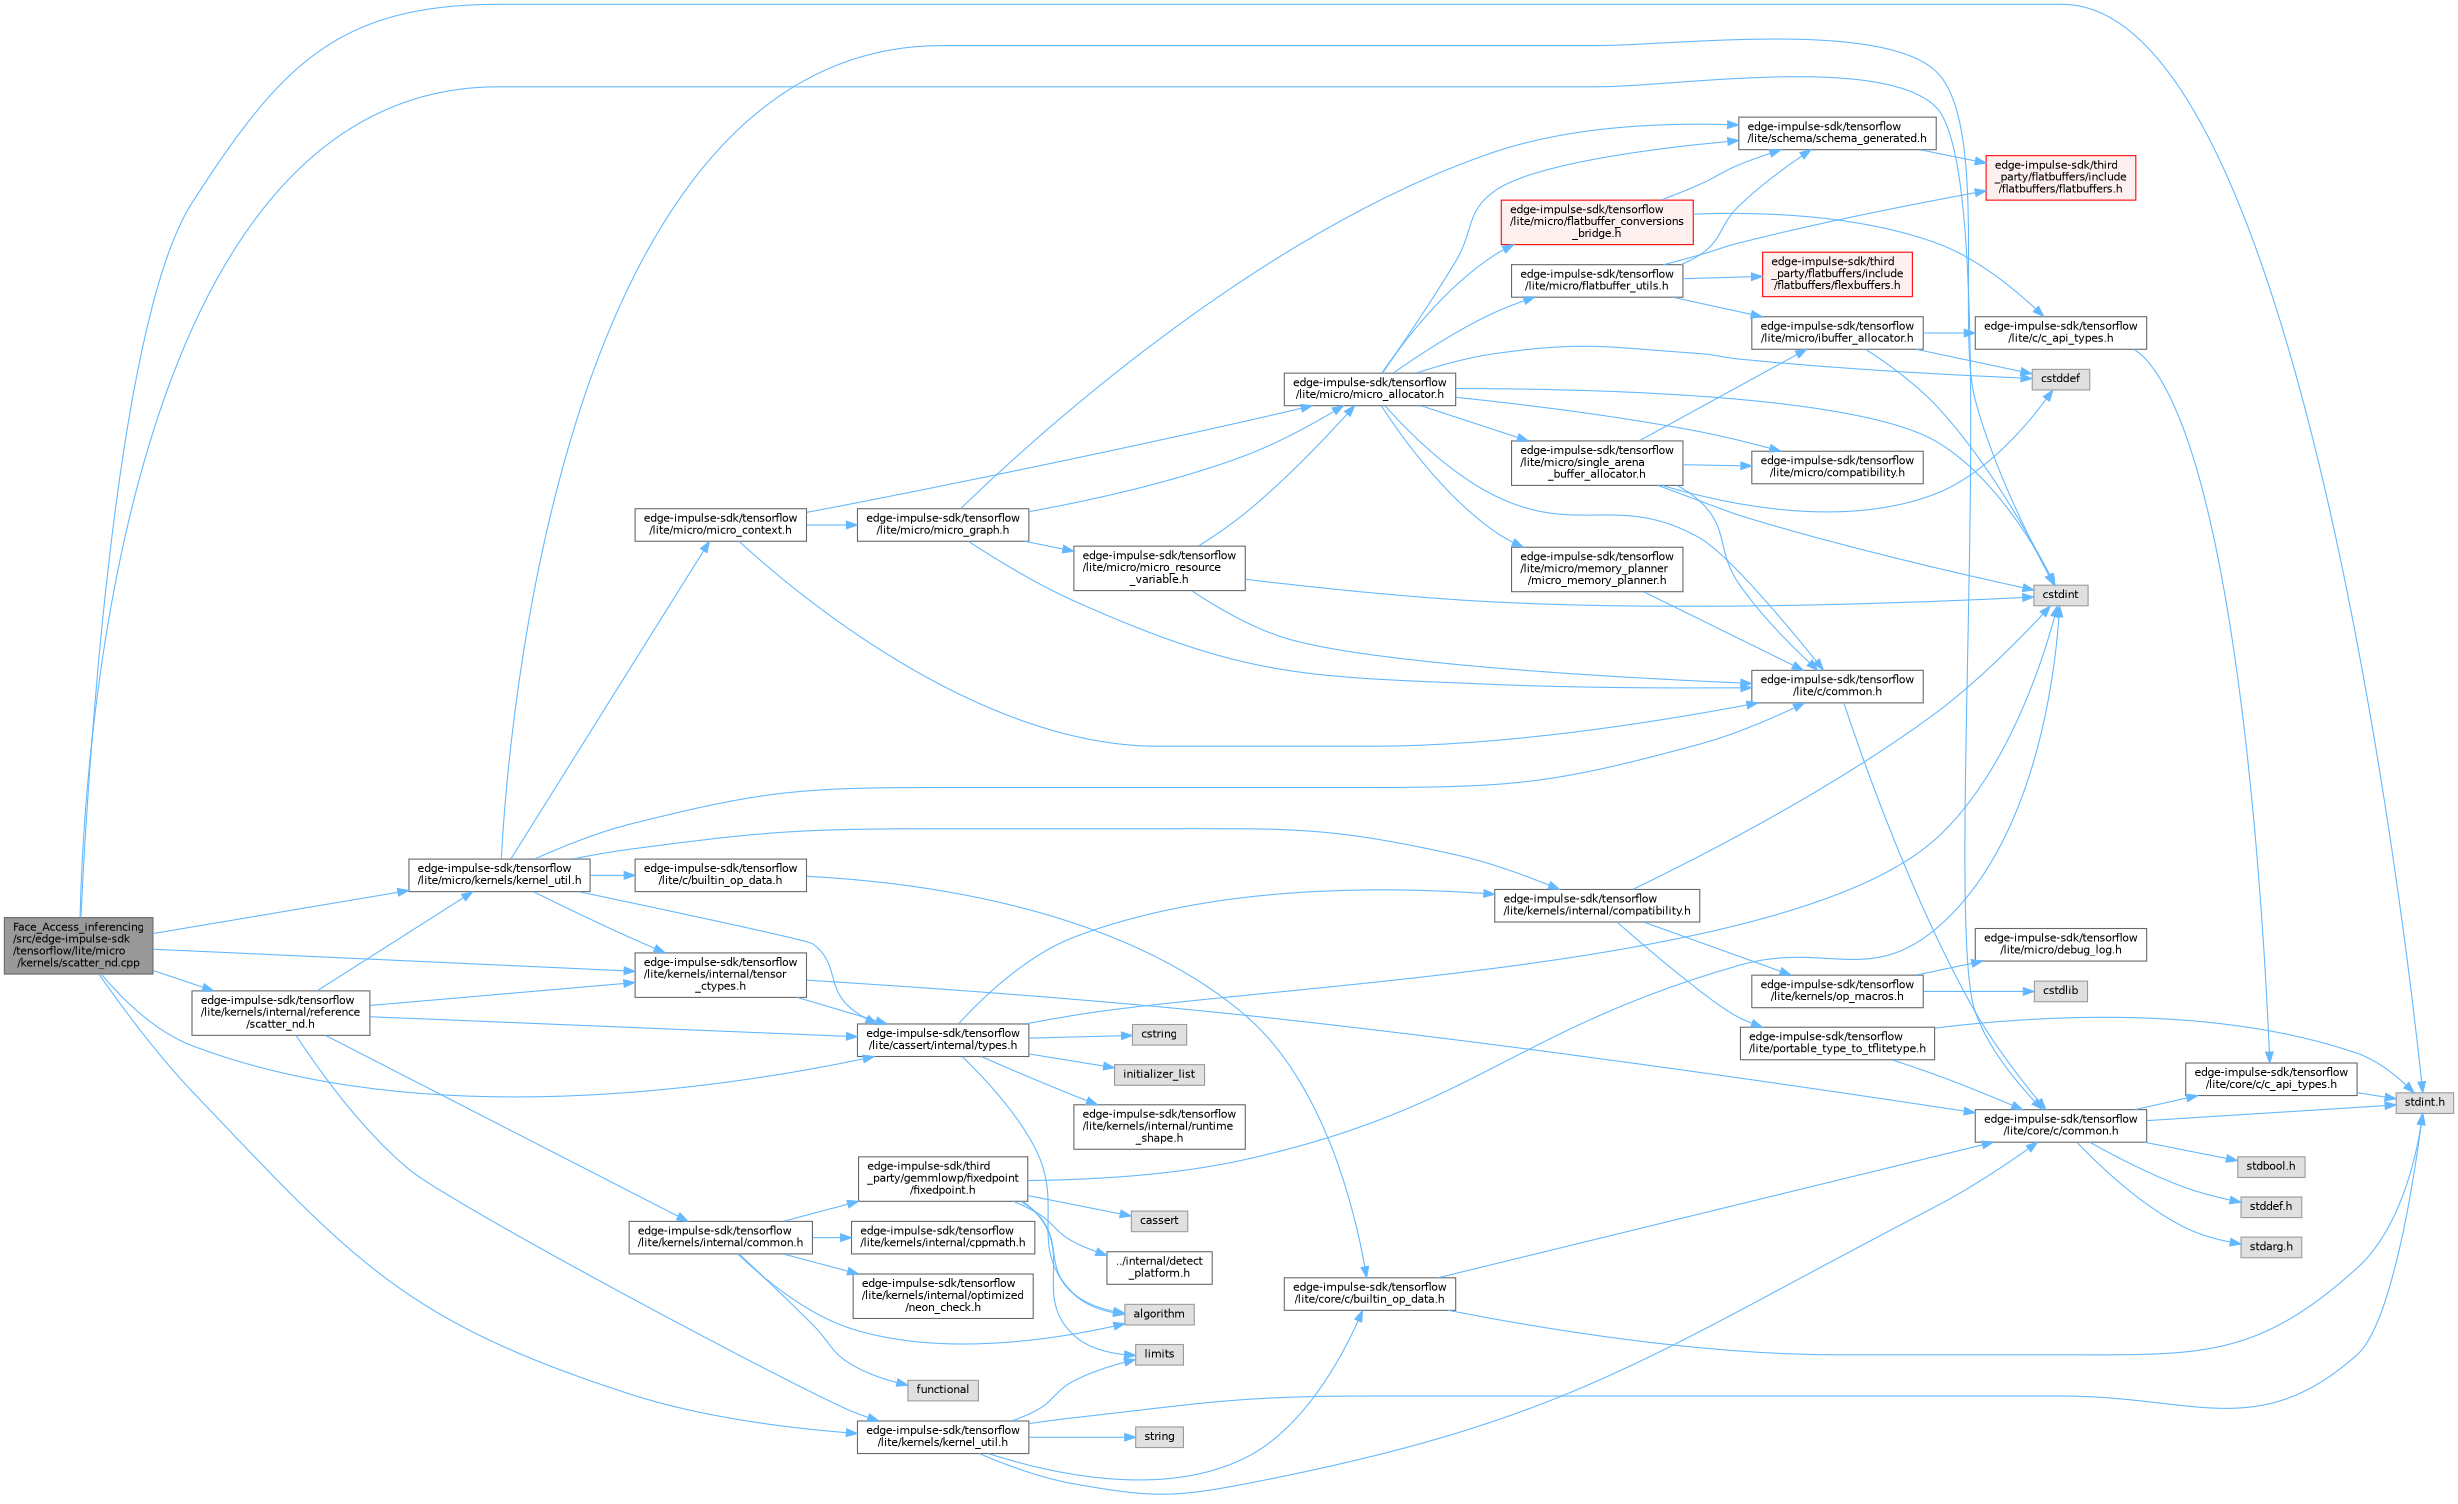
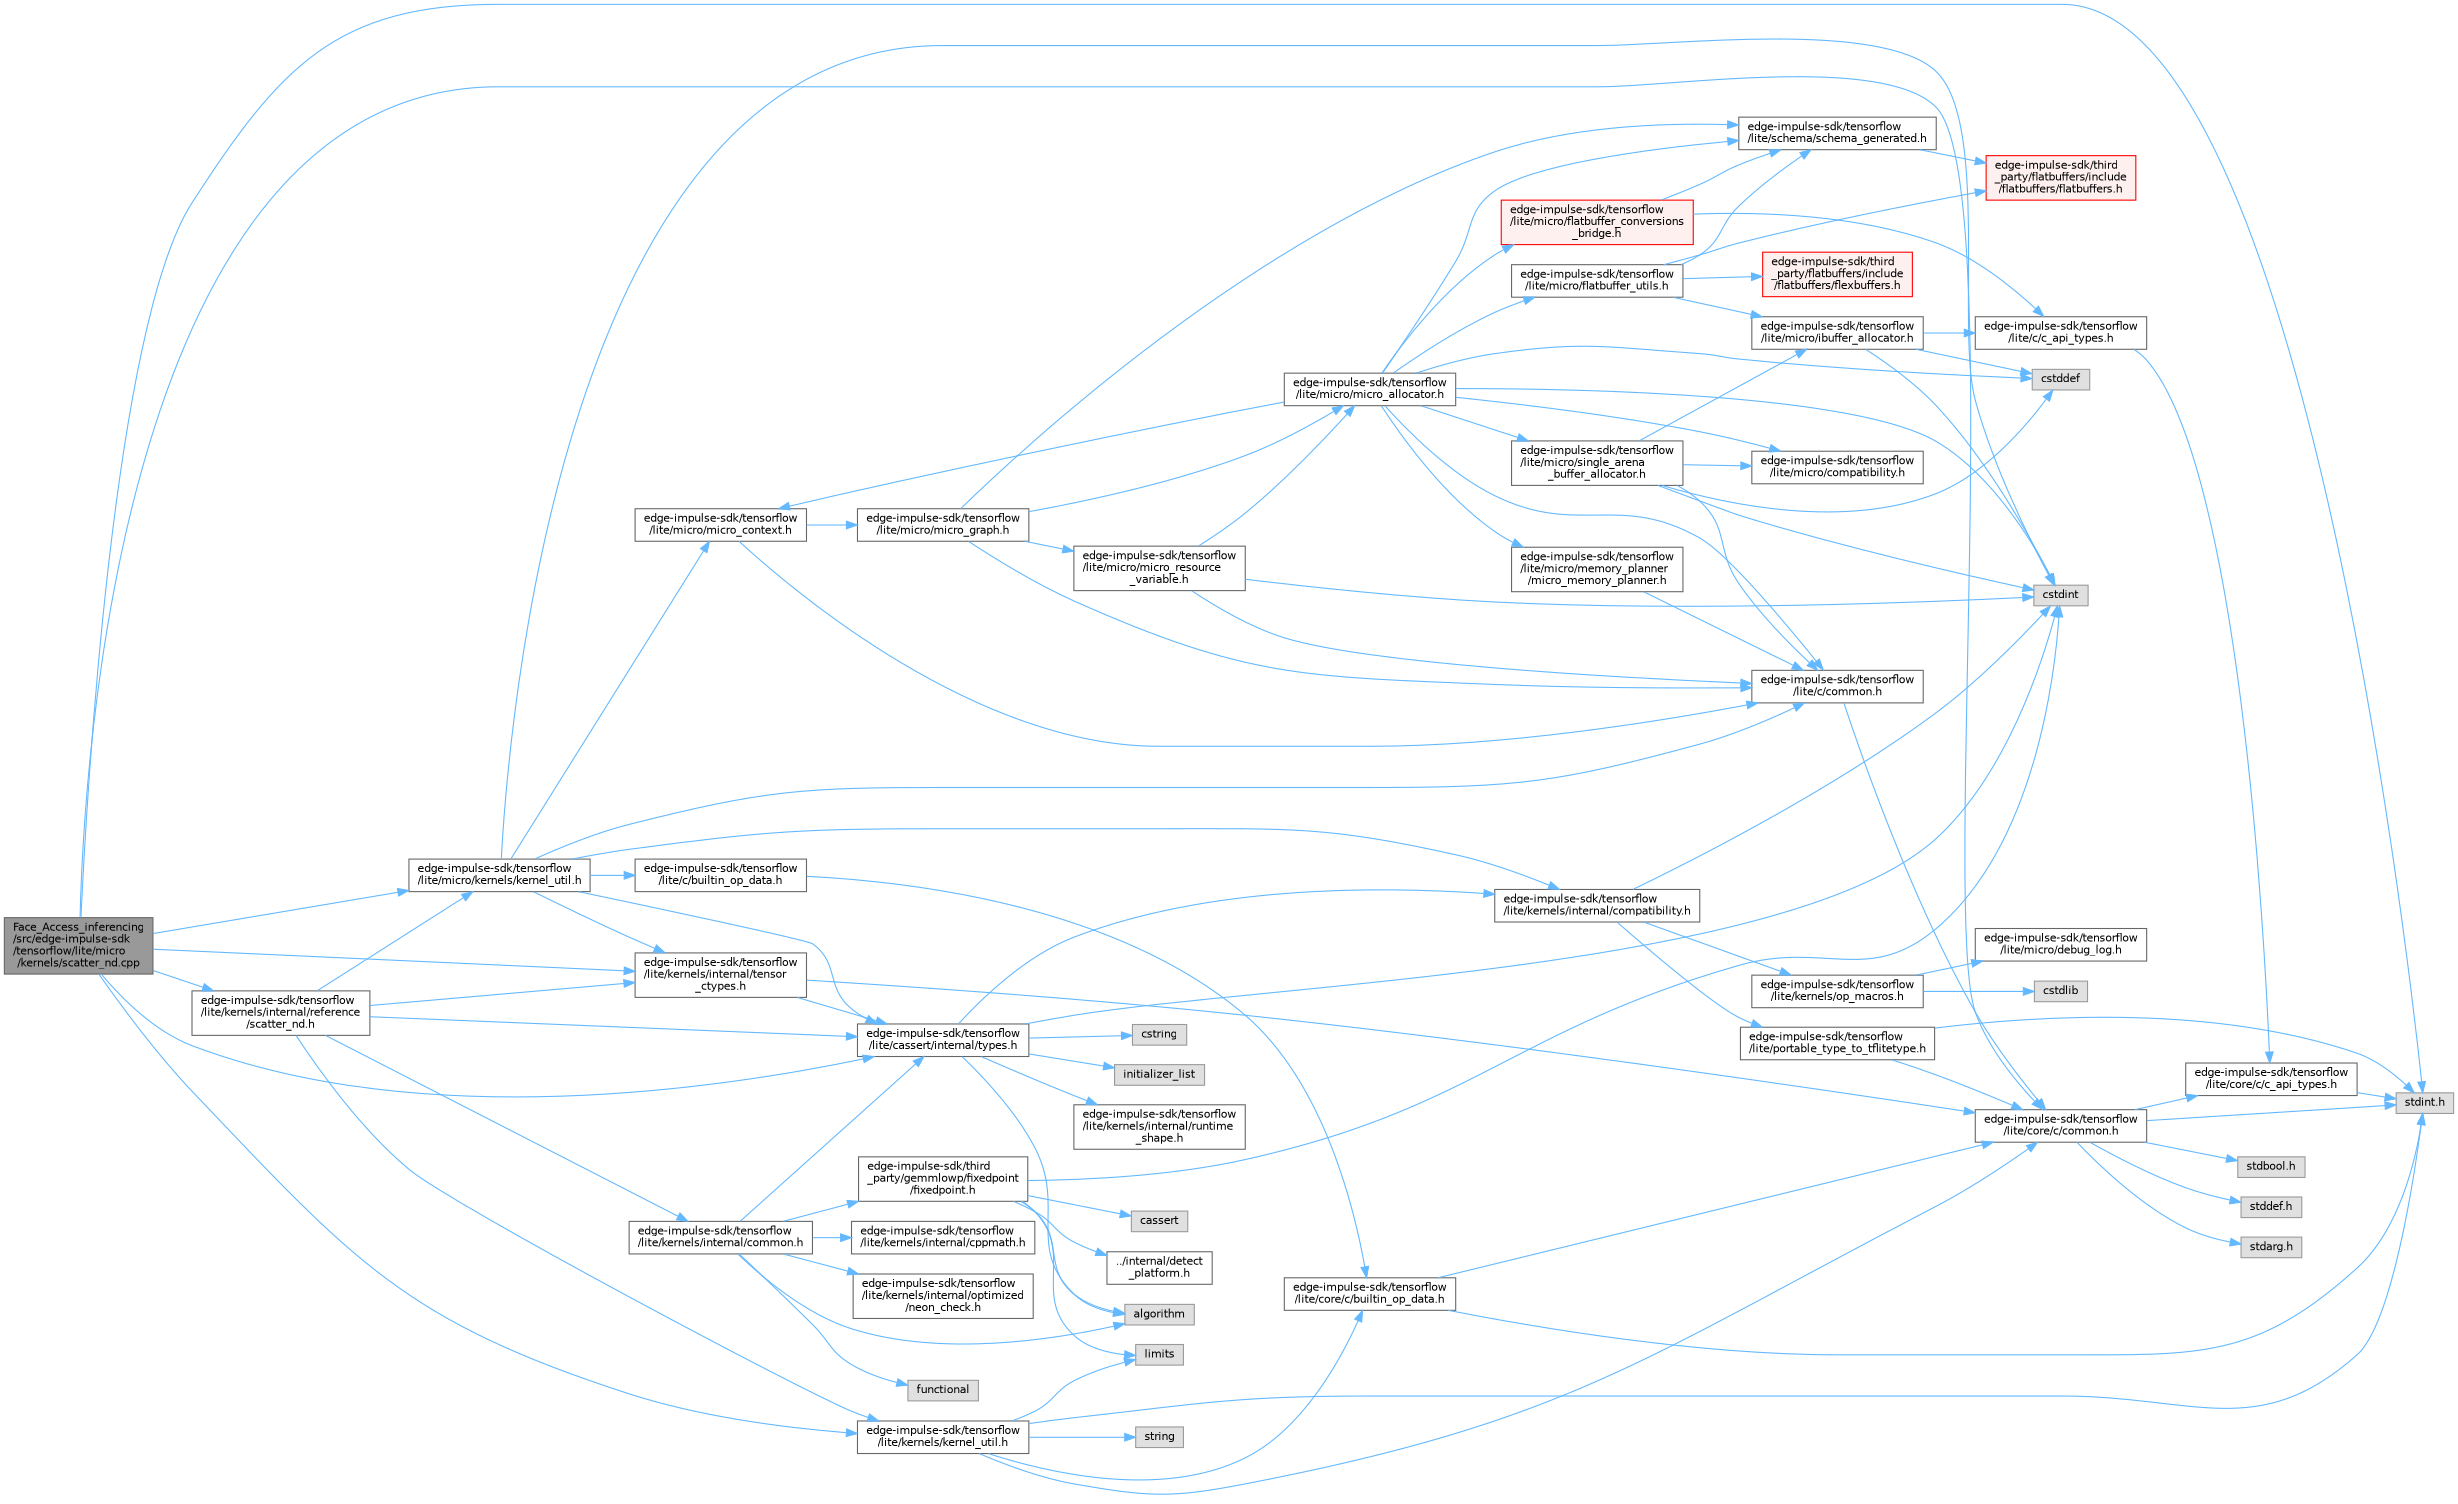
edge "edge-impulse-sdk/tensorflow /lite/micro/micro_context.h" -> "edge-impulse-sdk/tensorflow /lite/micro/micro_allocator.h": reversed
edge "edge-impulse-sdk/tensorflow /lite/kernels/internal/common.h" -> "edge-impulse-sdk/tensorflow /lite/cassert/internal/types.h": added
